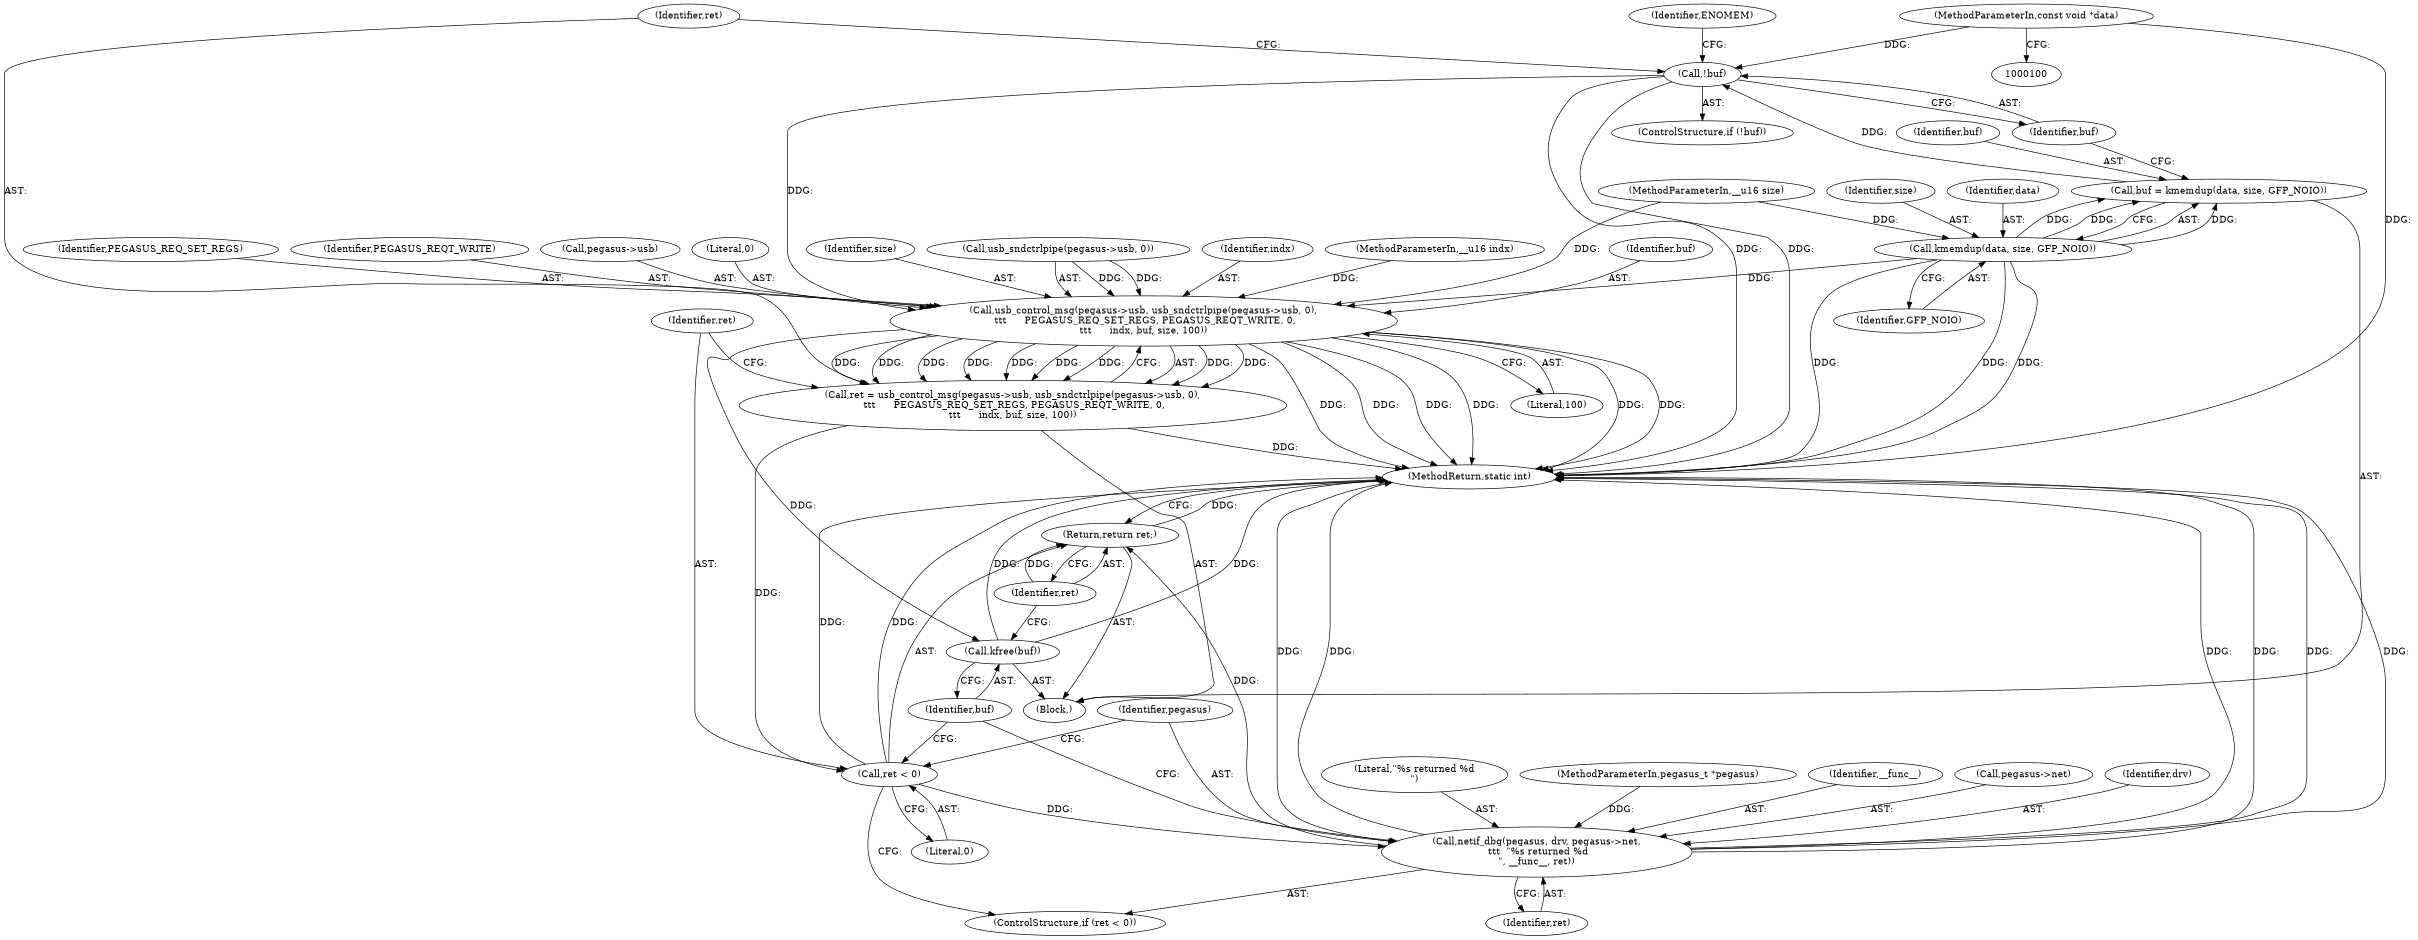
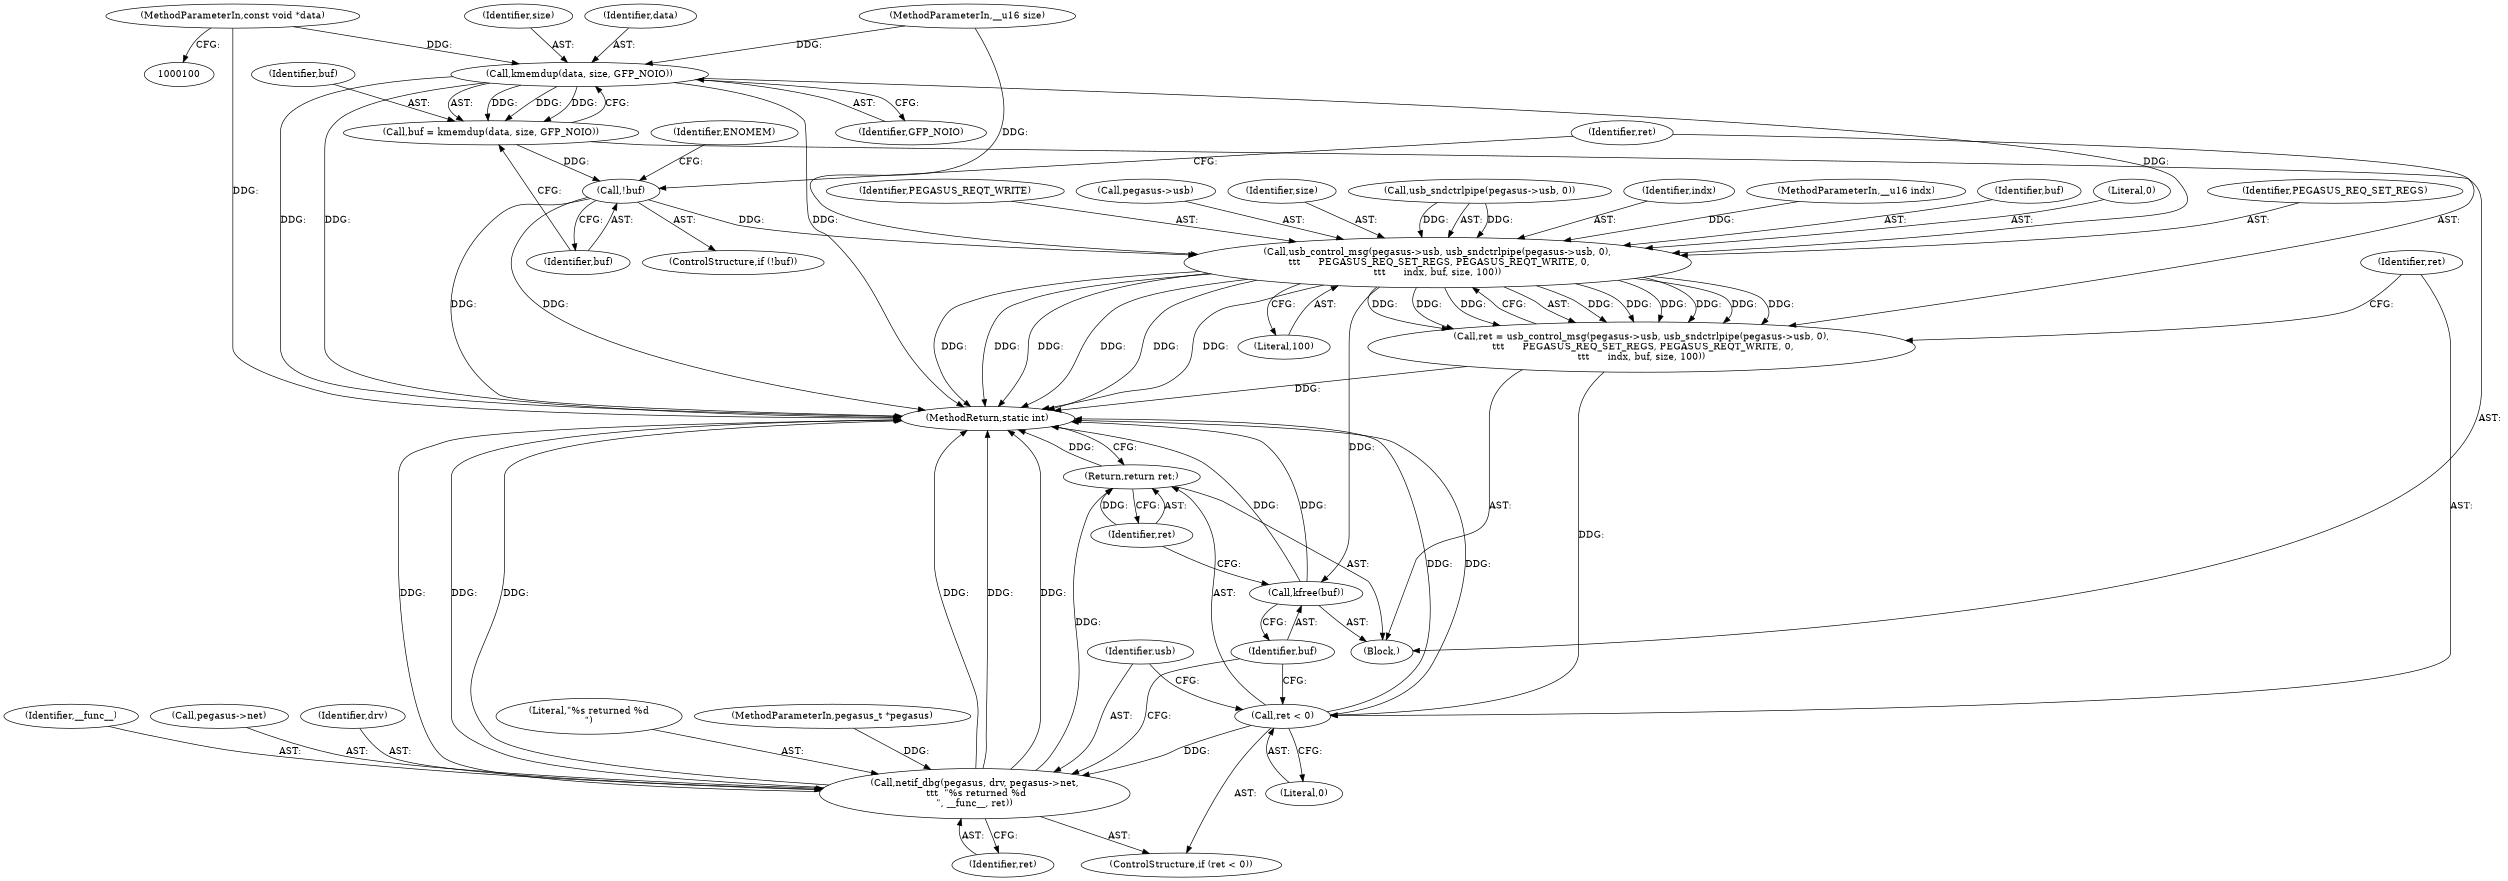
edge "(MethodParameterIn,const void *data)" -> "(Call,!buf)": now "(MethodParameterIn,const void *data)" -> "(Call,kmemdup(data, size, GFP_NOIO))"
node "(Identifier,pegasus)": label "(Identifier,pegasus)" -> "(Identifier,usb)"
edge "(Call,ret < 0)" -> "(ControlStructure,if (ret < 0))": label "CFG: " -> "AST: "
